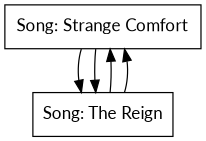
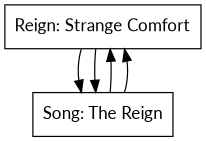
node "Song: Strange Comfort": label "Song: Strange Comfort" -> "Reign: Strange Comfort"
